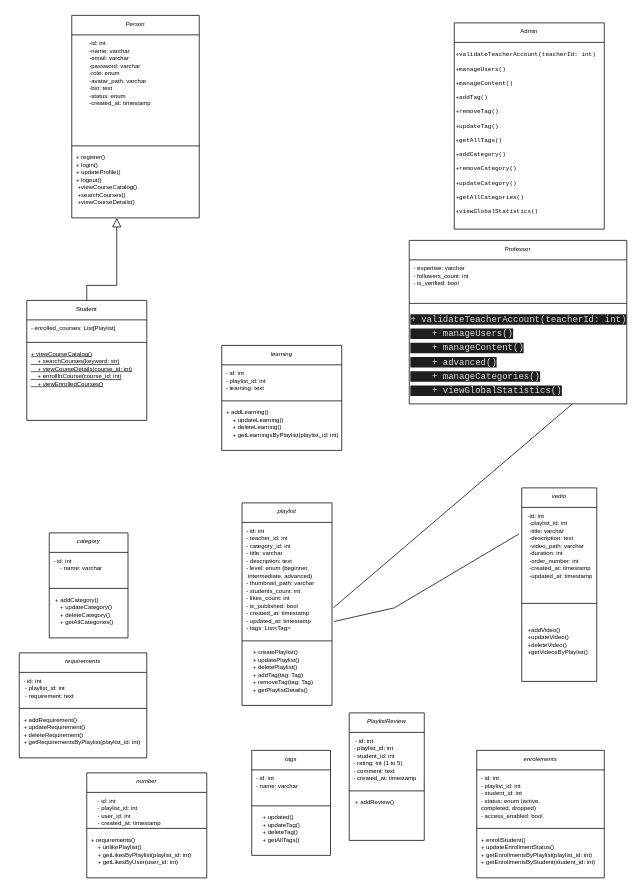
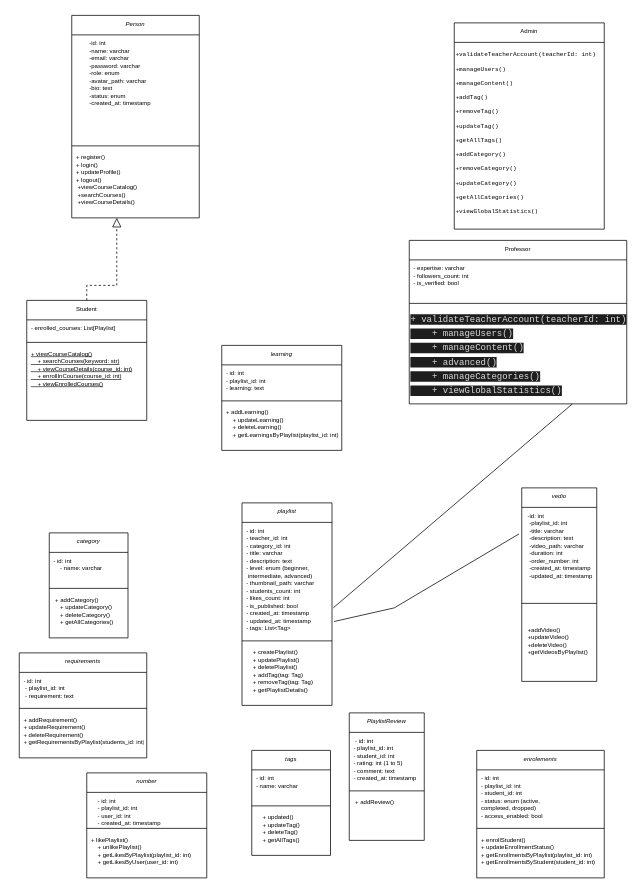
edge "Student" -> "Person": style solid -> dashed
node "+ addRequirement() + updateRequirement() + deleteRequirement() + getRequirementsByPlaylist(playlist_id: int)": label "+ addRequirement() + updateRequirement() + deleteRequirement() + getRequirementsByPlaylist(playlist_id: int)" -> "+ addRequirement() + updateRequirement() + deleteRequirement() + getRequirementsByPlaylist(students_id: int)"
node "+ requirements() + unlikePlaylist() + getLikesByPlaylist(playlist_id: int) + getLikesByUser(user_id: int)": label "+ requirements() + unlikePlaylist() + getLikesByPlaylist(playlist_id: int) + getLikesByUser(user_id: int)" -> "+ likePlaylist() + unlikePlaylist() + getLikesByPlaylist(playlist_id: int) + getLikesByUser(user_id: int)"
